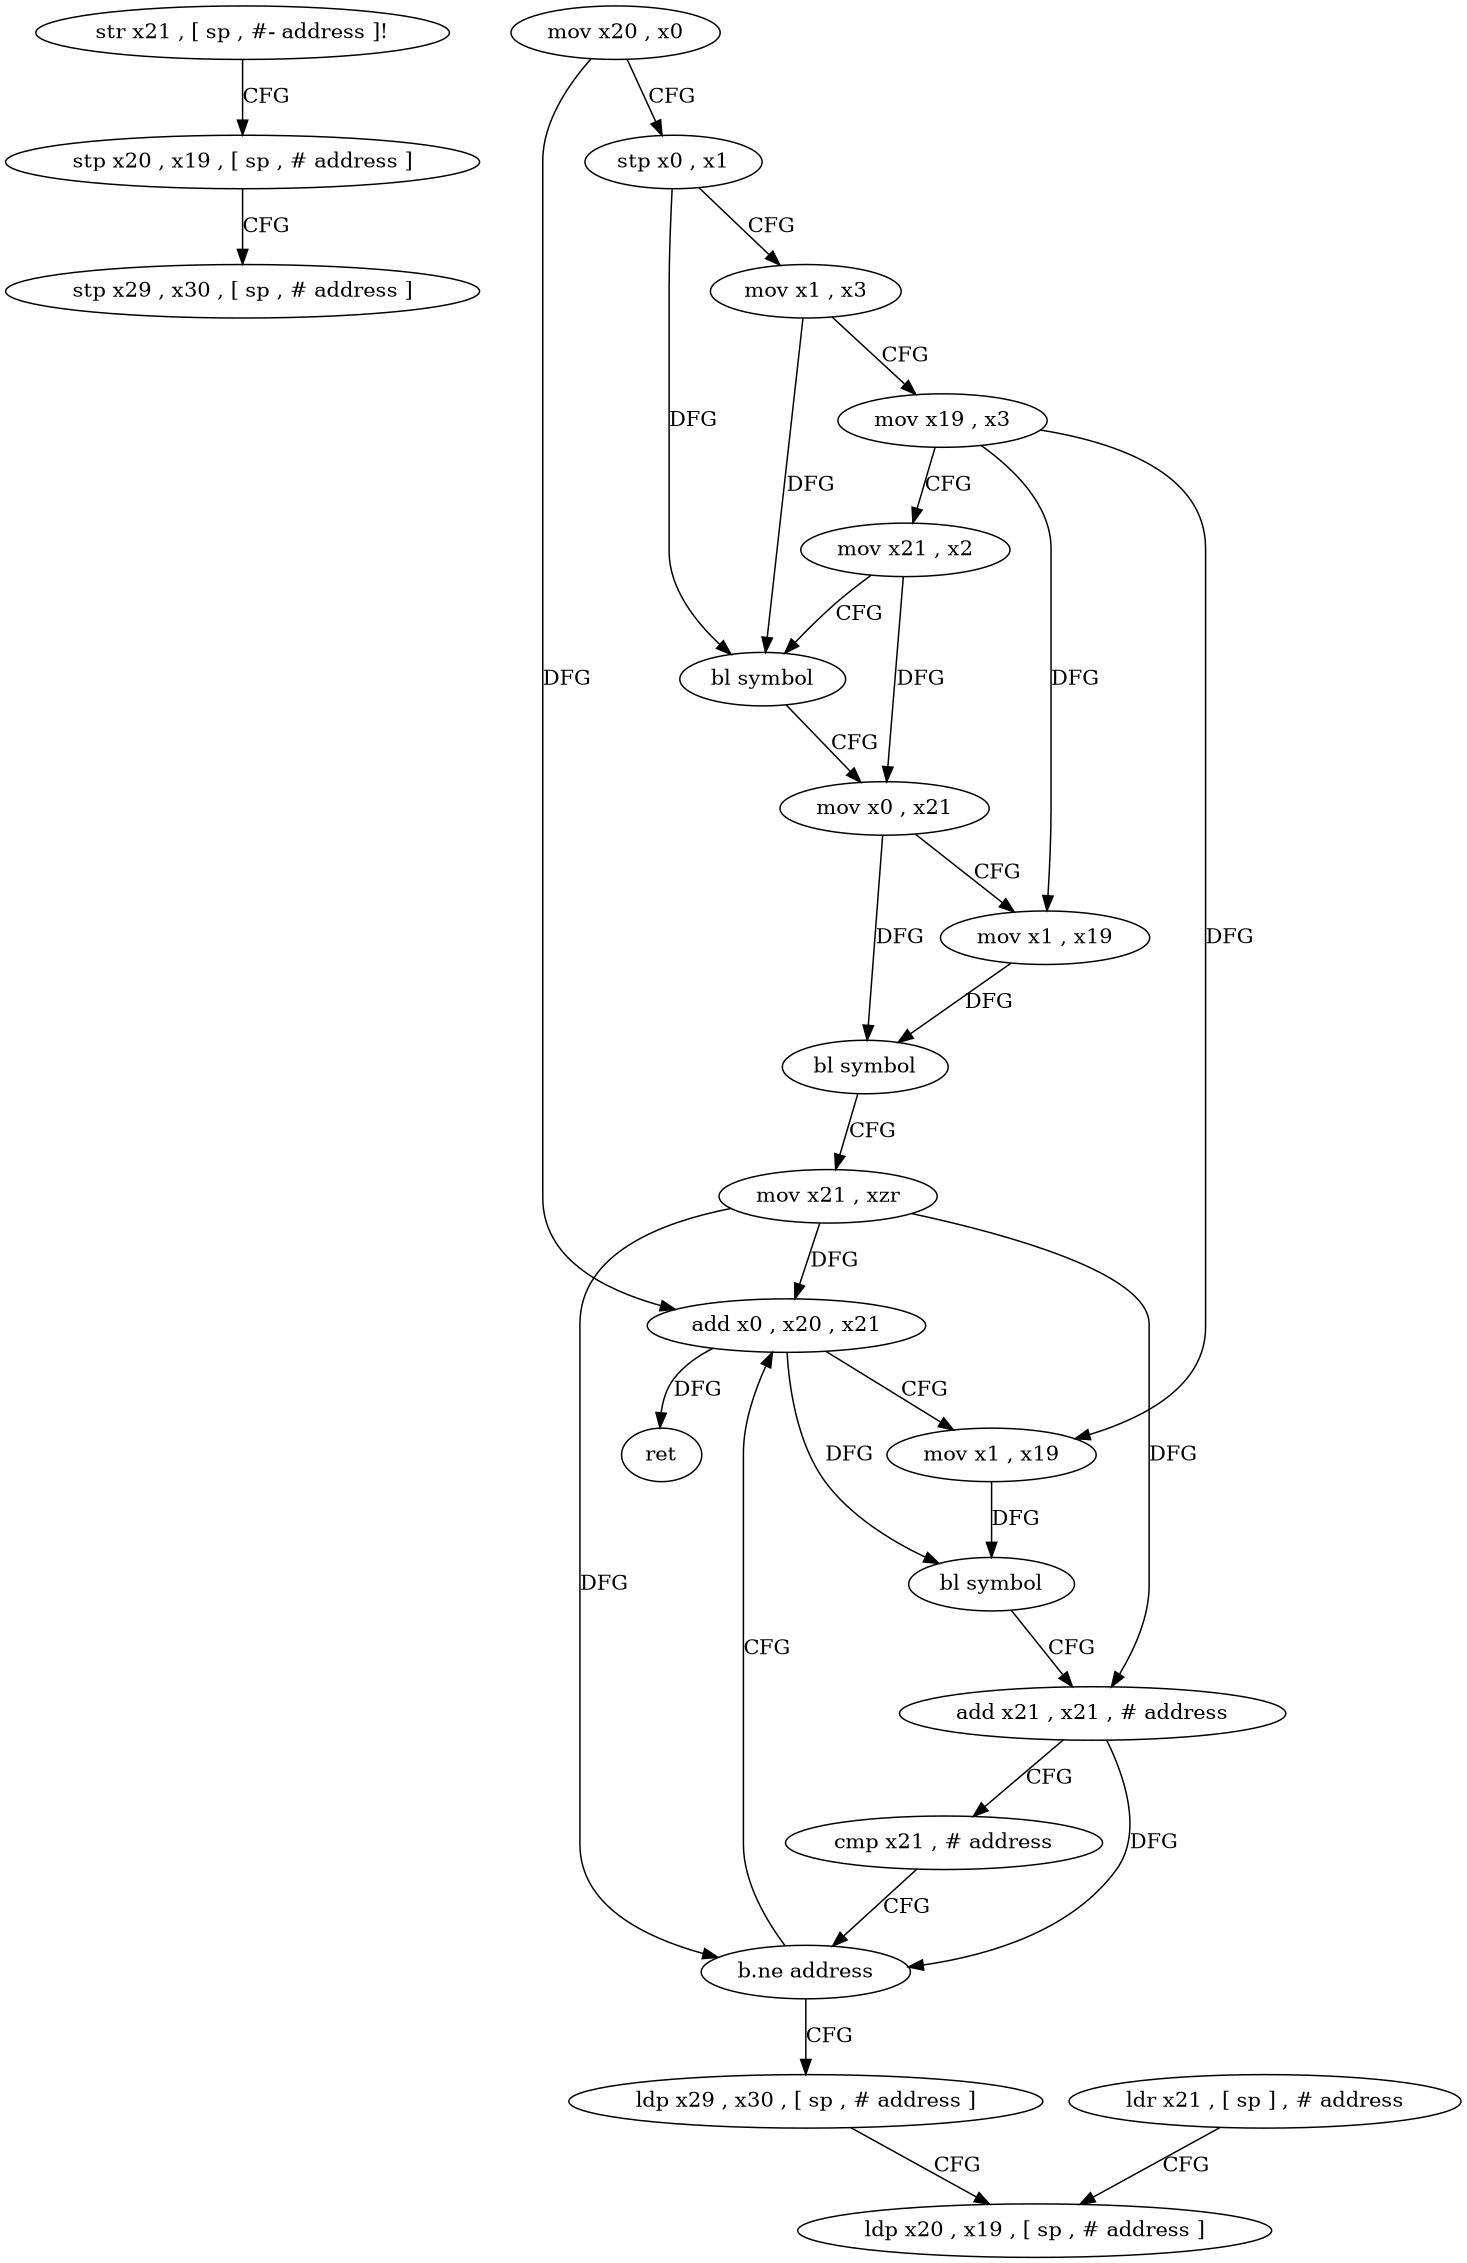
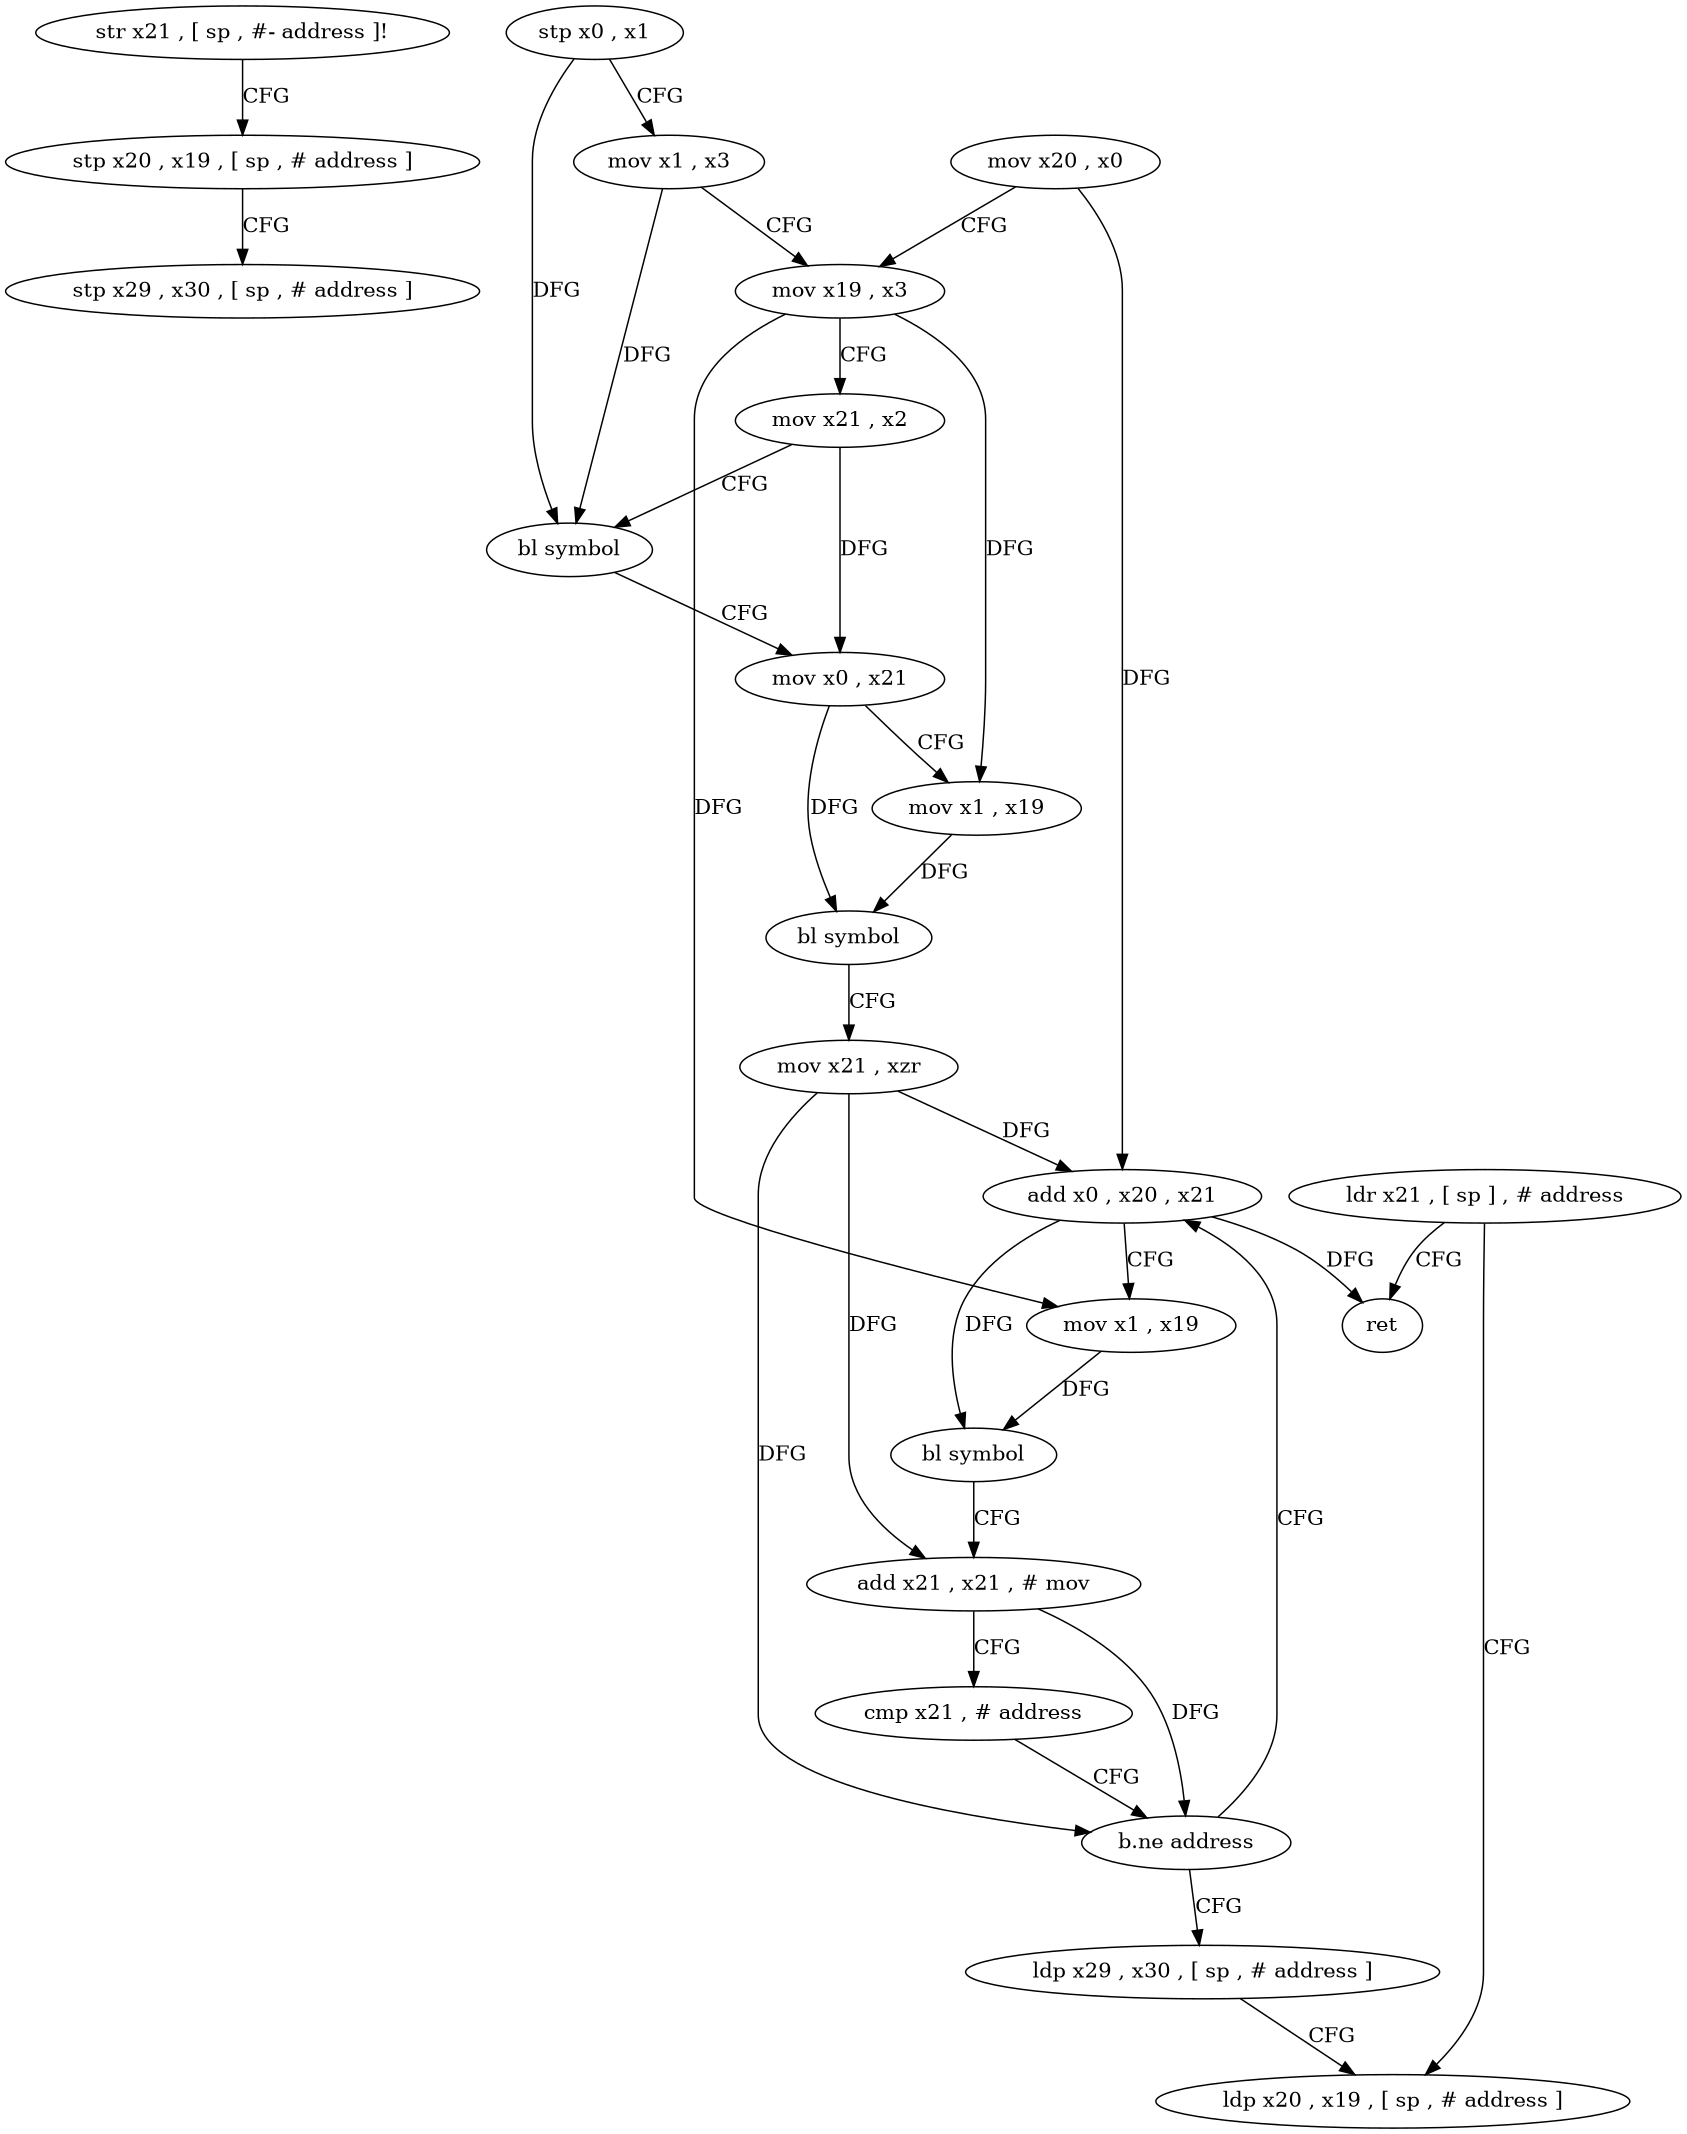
edge "mov x20 , x0" -> "stp x0 , x1": now "mov x20 , x0" -> "mov x19 , x3"
edge "ldr x21 , [ sp ] , # address" -> "ret": added, label "CFG"
node "add x21 , x21 , # address": label "add x21 , x21 , # address" -> "add x21 , x21 , # mov"
